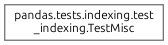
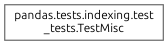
node "pandas.tests.indexing.test _indexing.TestMisc": label "pandas.tests.indexing.test _indexing.TestMisc" -> "pandas.tests.indexing.test _tests.TestMisc"
